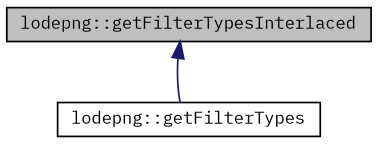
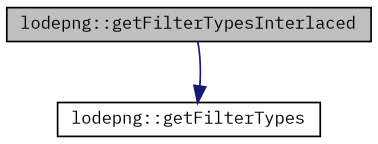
edge "lodepng::getFilterTypes" -> "lodepng::getFilterTypesInterlaced": reversed
